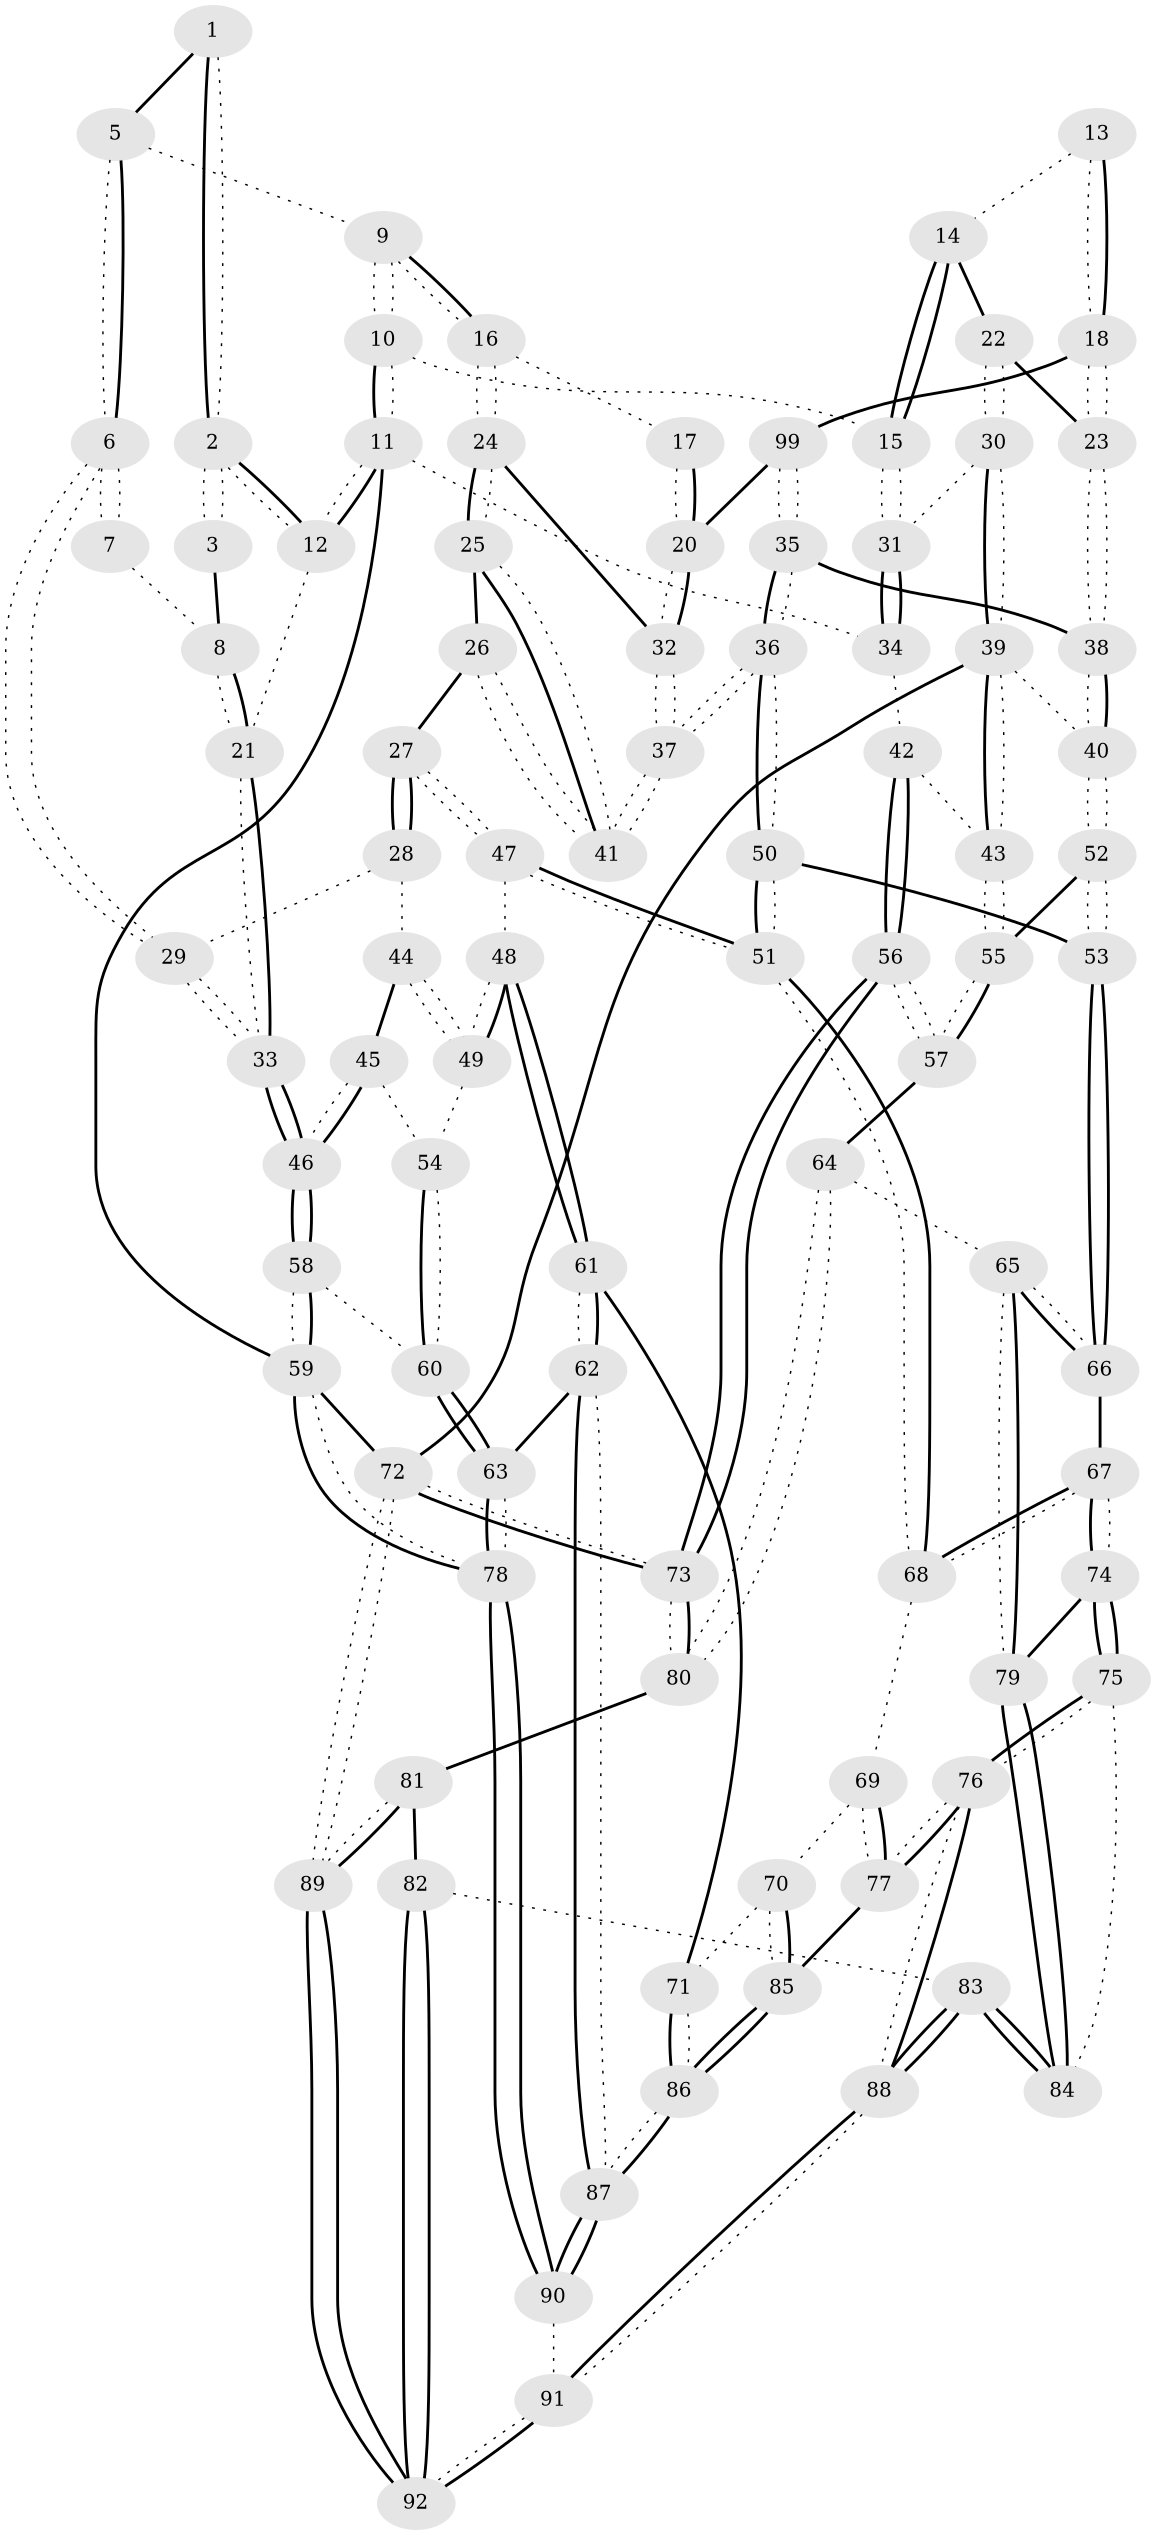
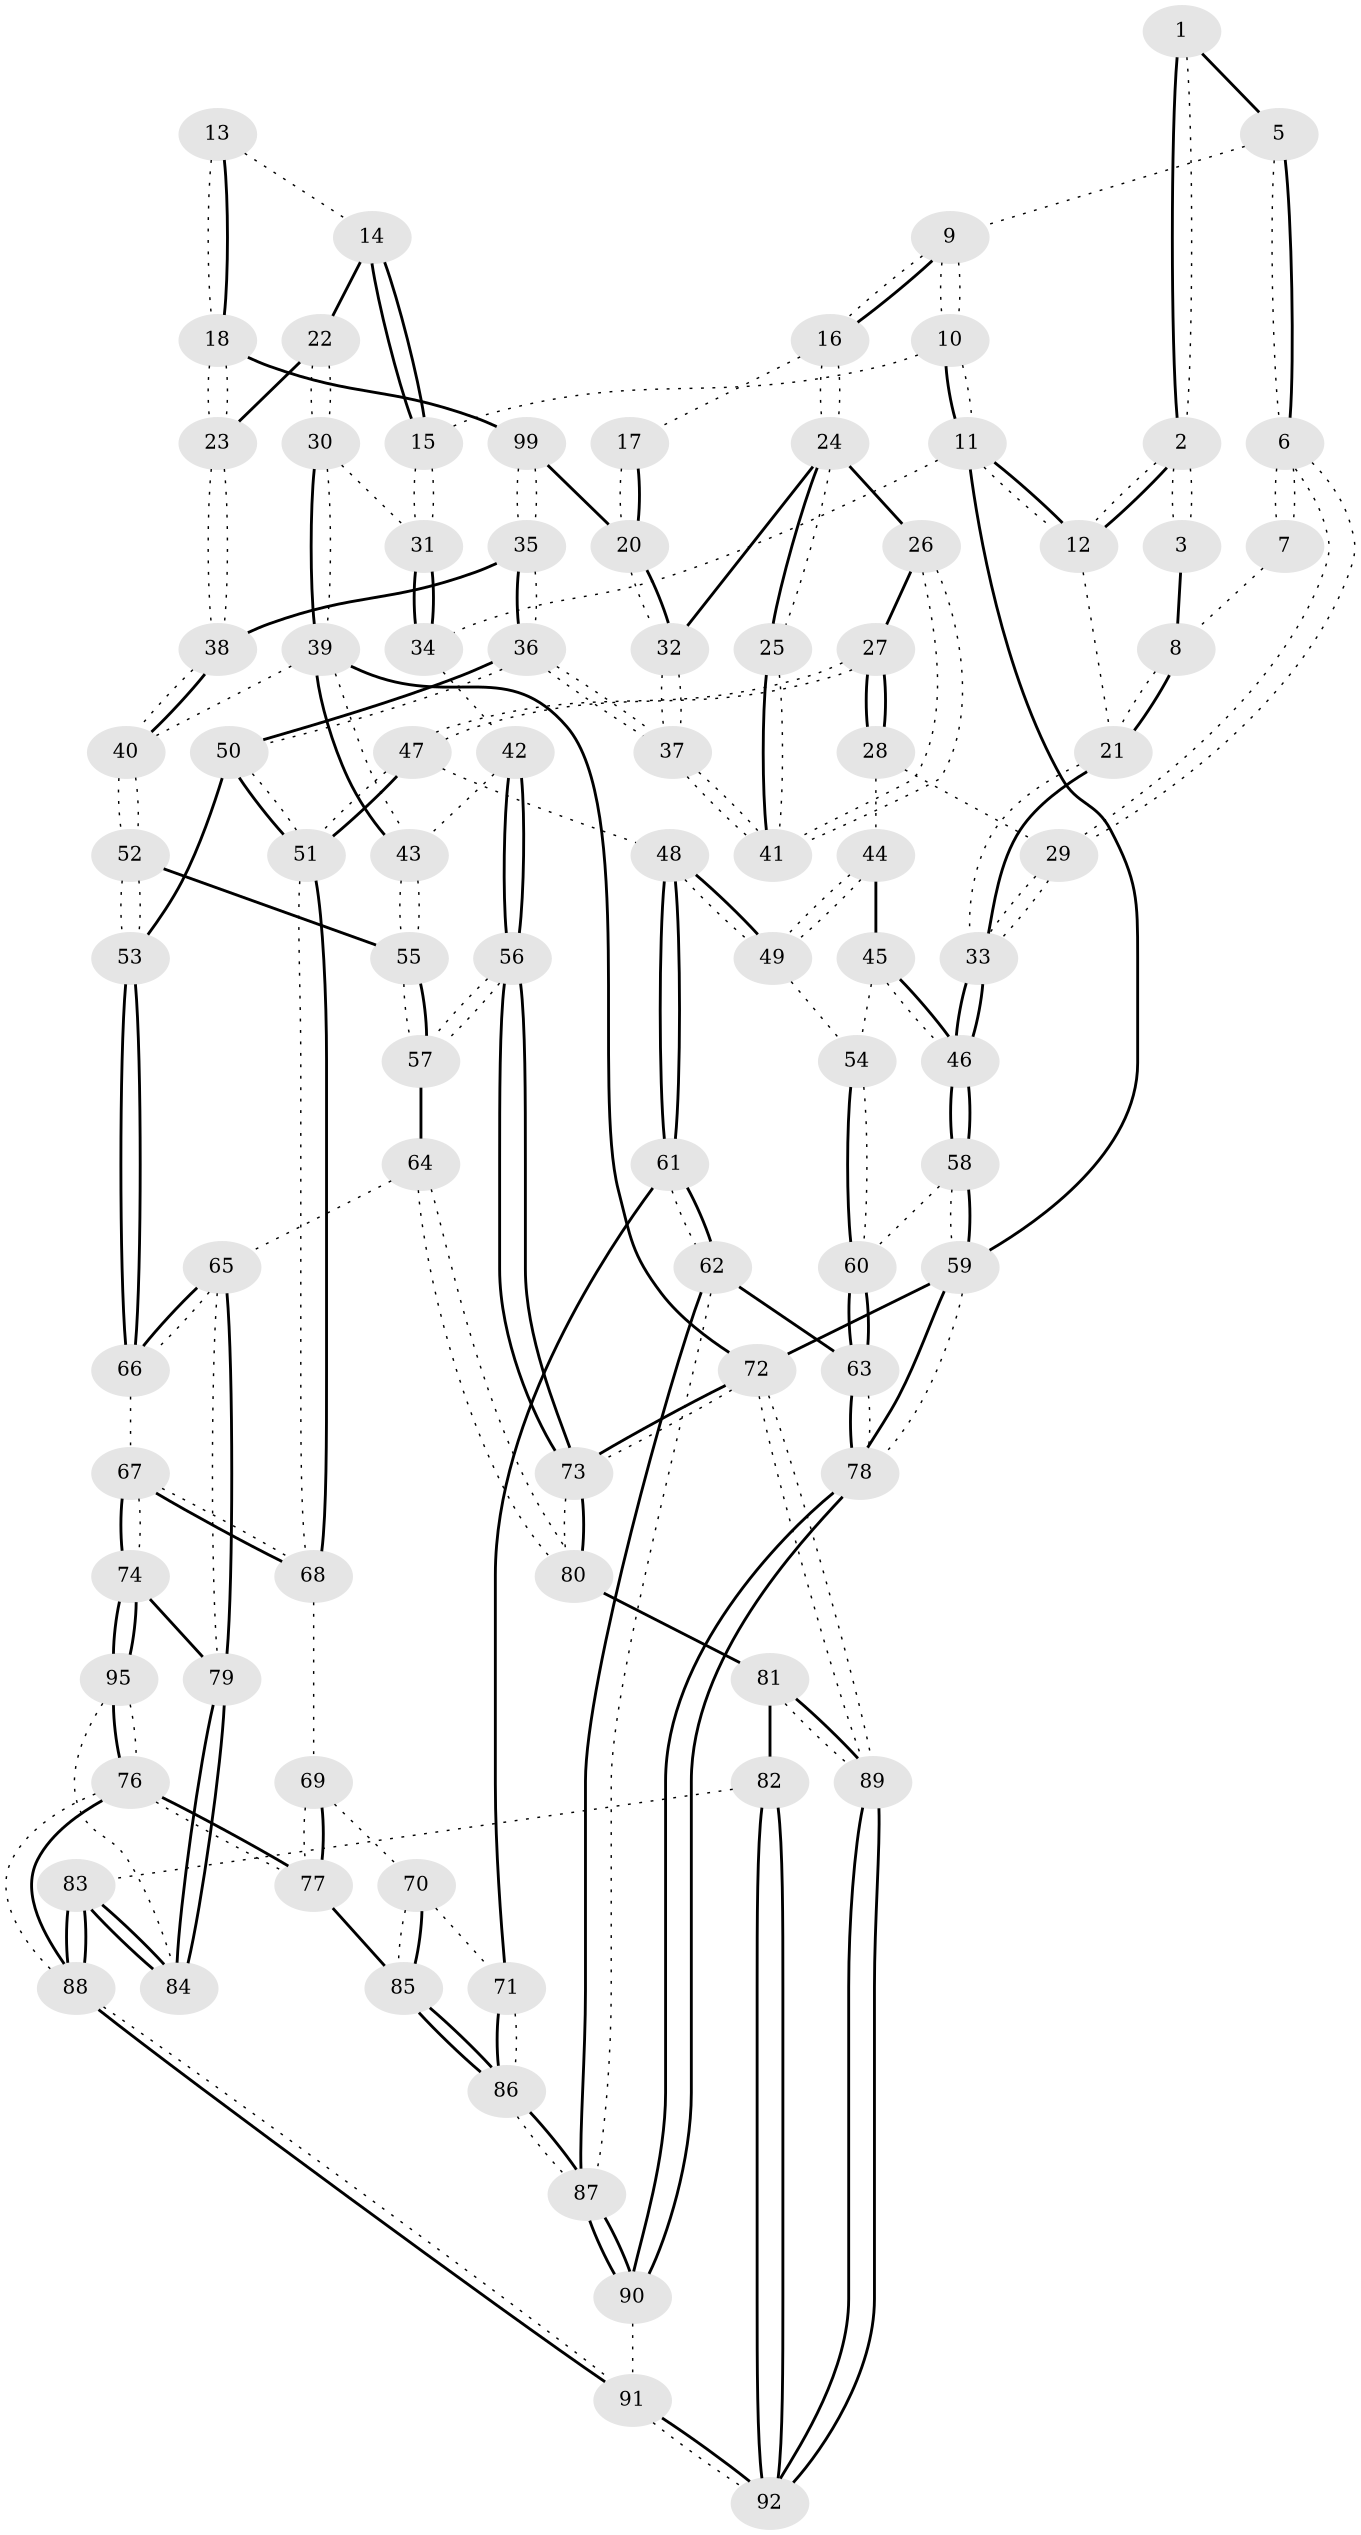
edge "25" -- "26": now "24" -- "26"
edge "66" -- "67": style bold -> dotted
node "75": label "75" -> "95"
